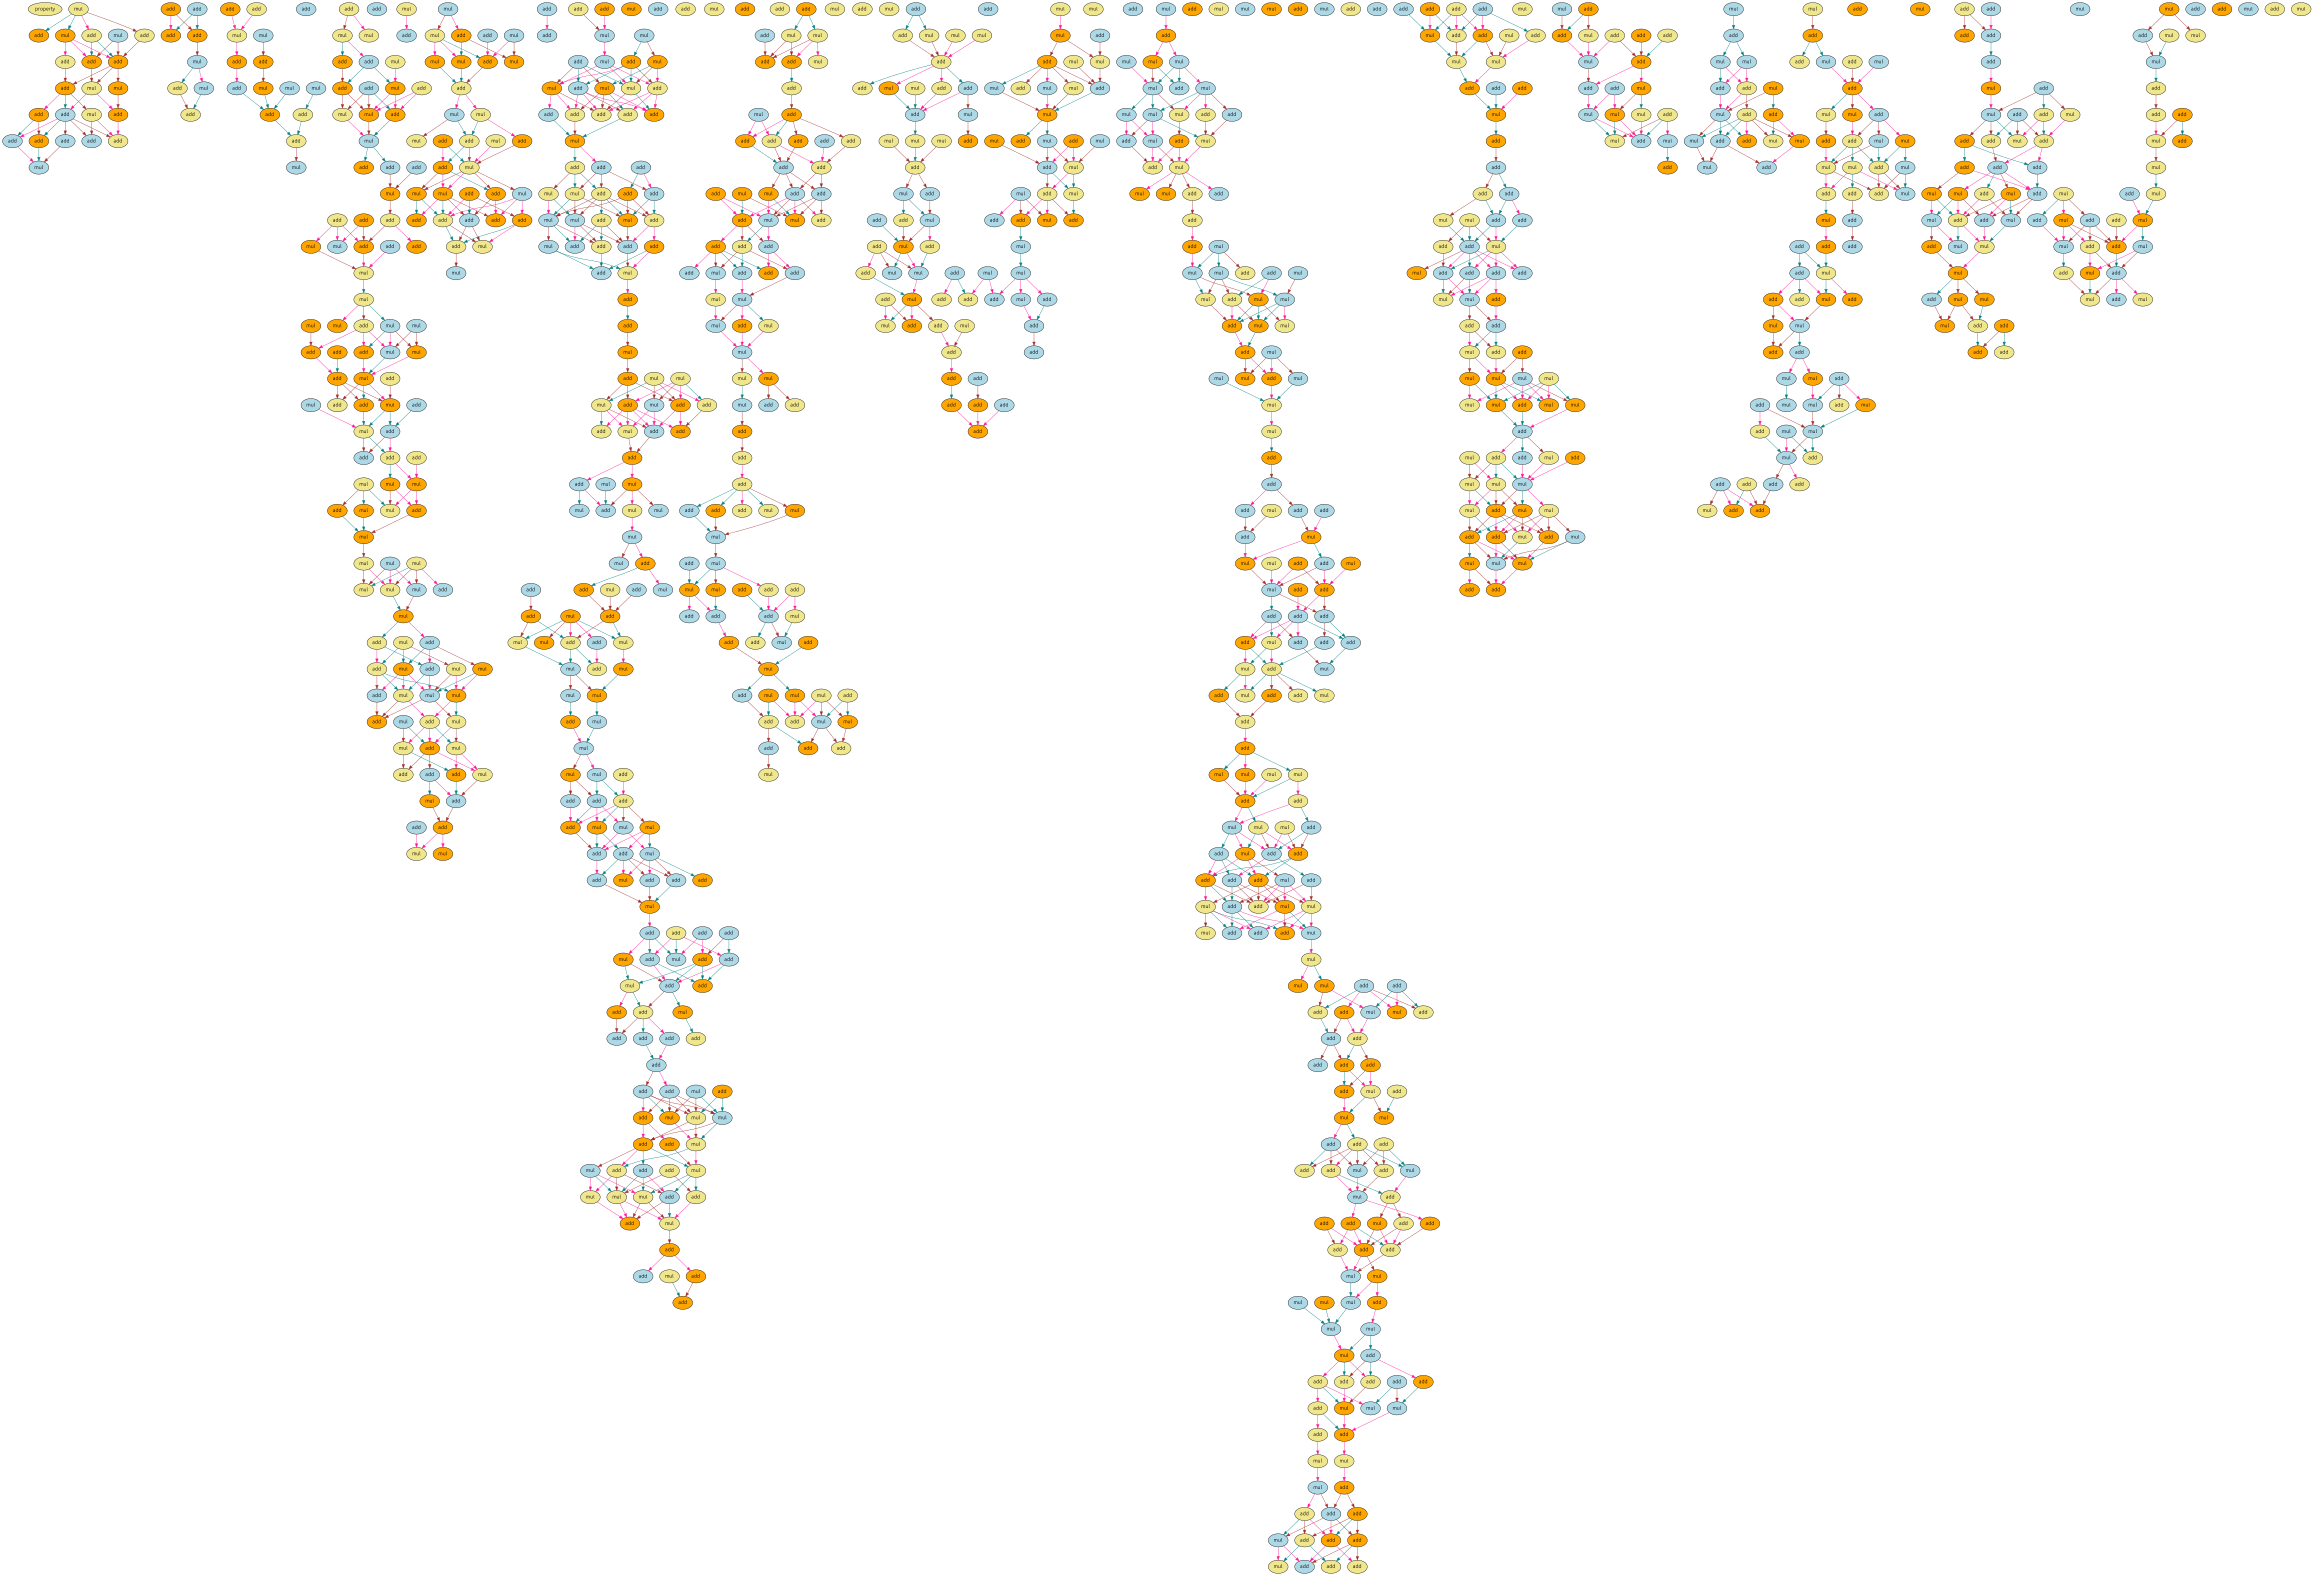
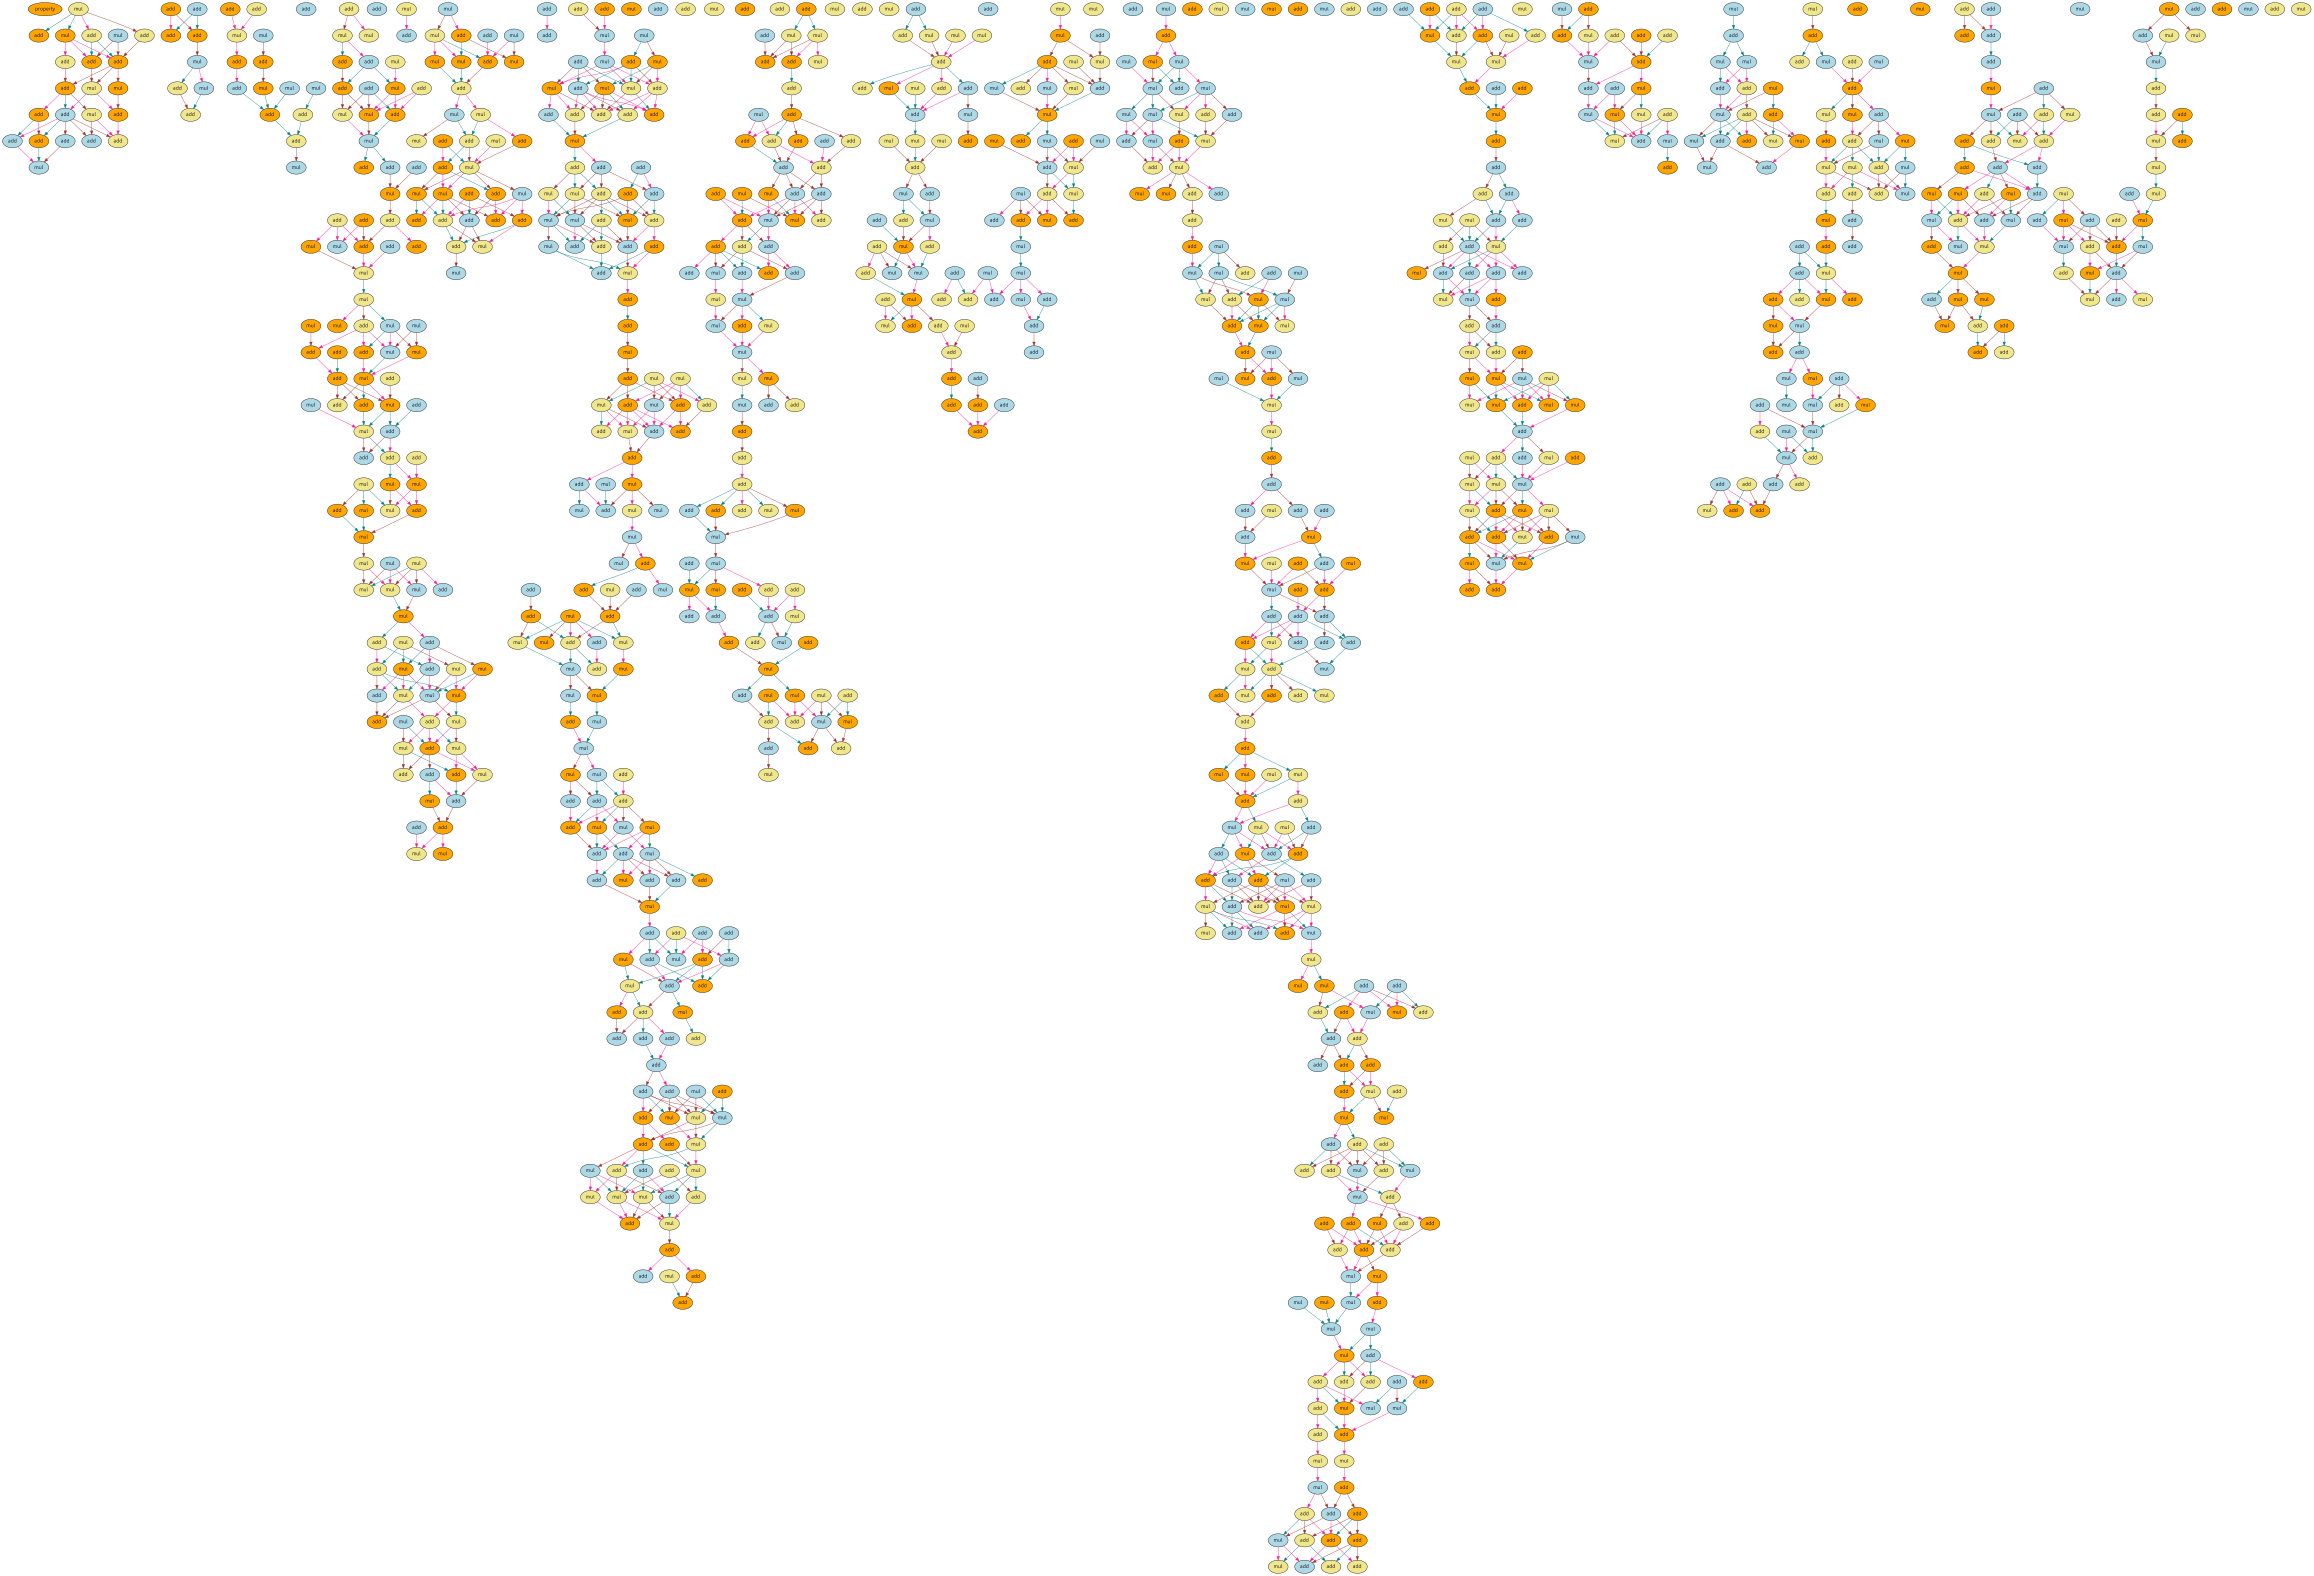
node "property": fillcolor khaki -> orange
